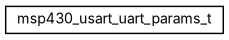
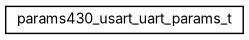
node "msp430_usart_uart_params_t": label "msp430_usart_uart_params_t" -> "params430_usart_uart_params_t"
